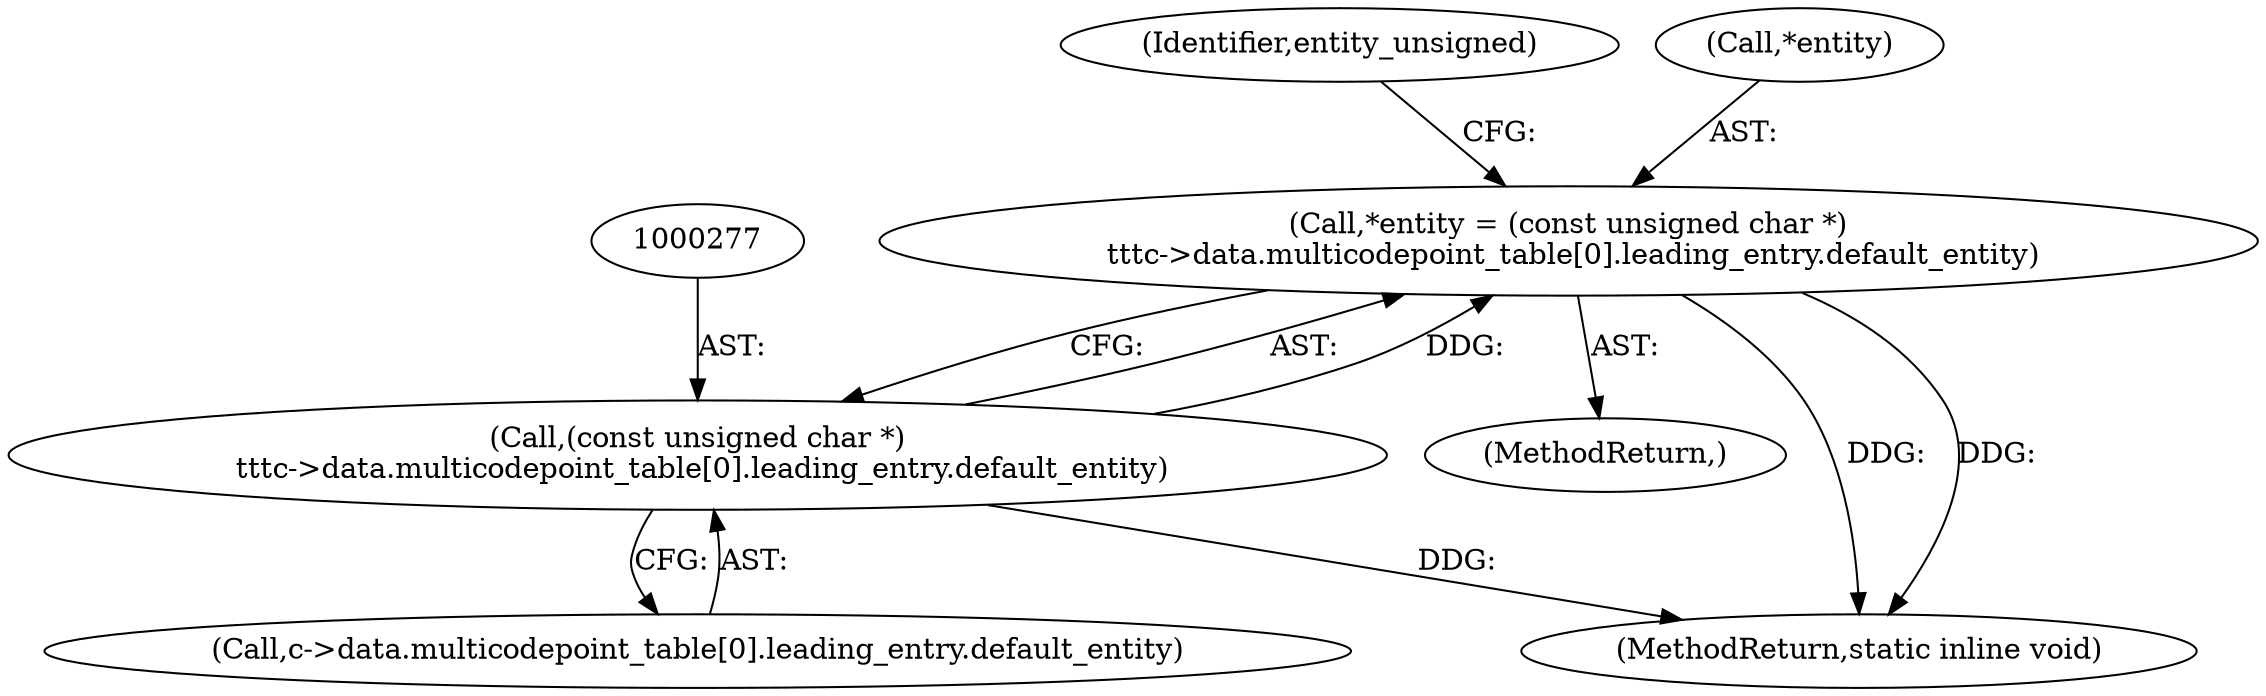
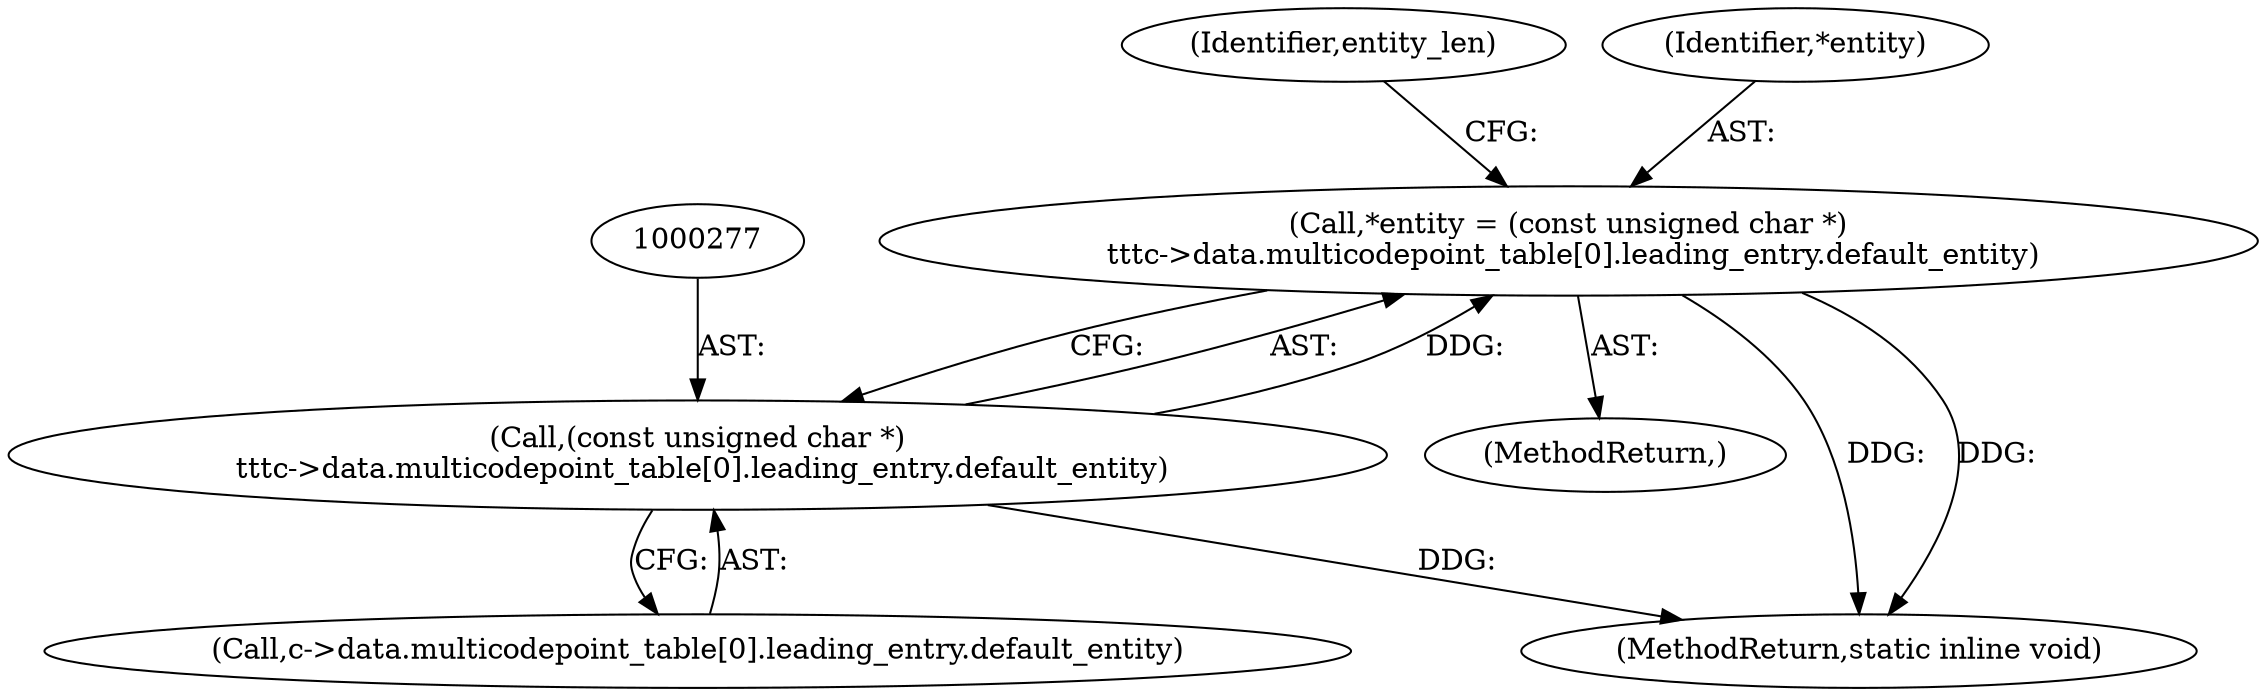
node "(Identifier,entity_unsigned)": label "(Identifier,entity_unsigned)" -> "(Identifier,entity_len)"
node "(Call,*entity)": label "(Call,*entity)" -> "(Identifier,*entity)"
